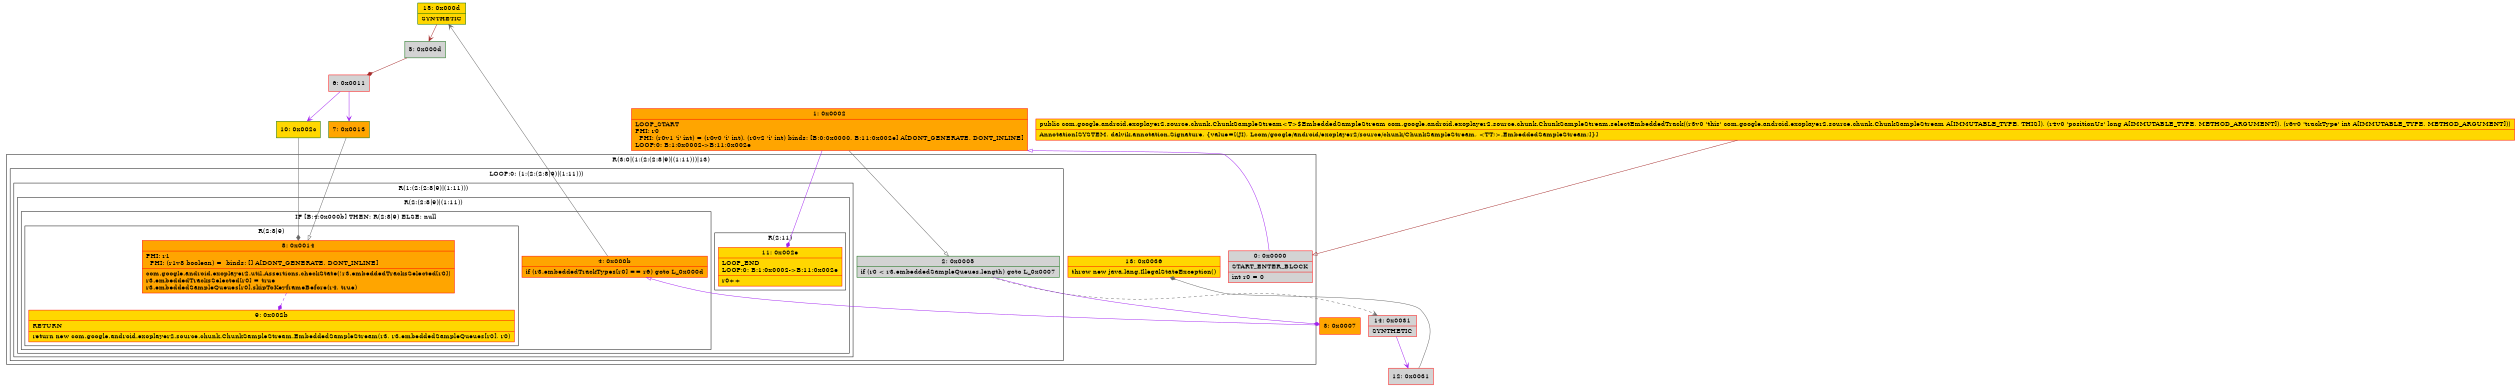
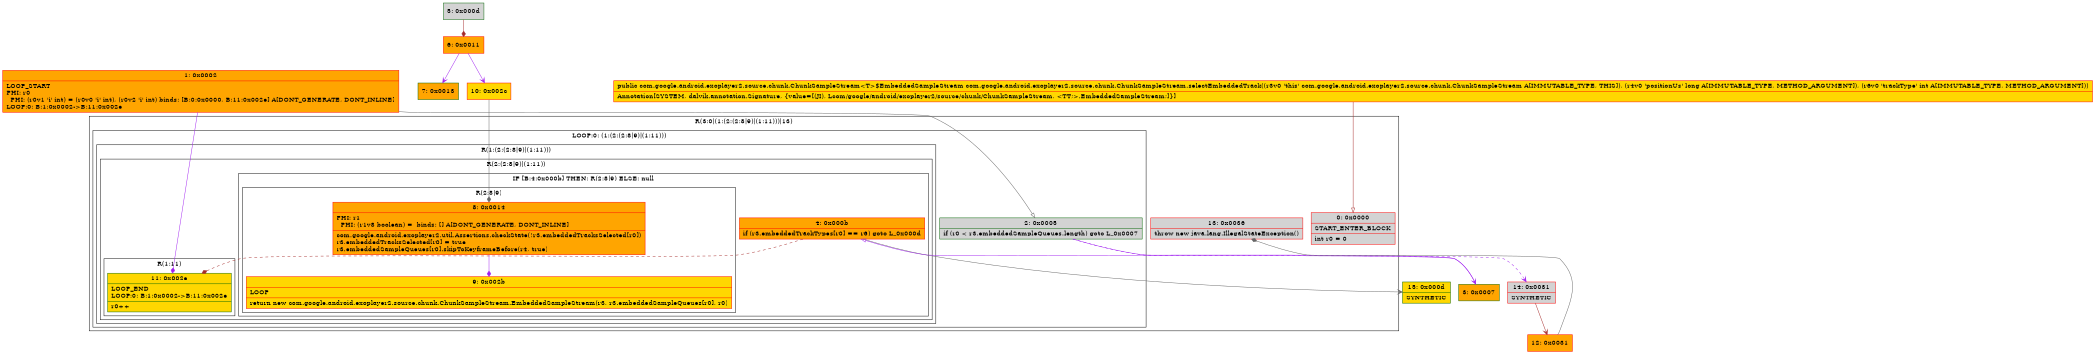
edge "15: 0x000d" -> "5: 0x000d": removed
node "6: 0x0011": fillcolor lightgrey -> orange
node "10: 0x002c": color darkgreen -> red
edge "0: 0x0000" -> "1: 0x0002": removed
edge "7: 0x0013" -> "8: 0x0014": removed
cluster "R(2:11)": label "R(2:11)" -> "R(1:11)"
edge "4: 0x000b" -> "11: 0x002e": added
node "11: 0x002e": color red -> darkgreen
node "13: 0x0036": fillcolor gold -> lightgrey
edge "2: 0x0005" -> "14: 0x0031": color gray40 -> purple
edge "8: 0x0014" -> "9: 0x002b": style dashed -> solid
edge "2: 0x0005" -> "3: 0x0007": arrowhead diamond -> vee
node "9: 0x002b": text "RETURN" -> "LOOP"
node "3: 0x0007": color red -> darkgreen
edge "14: 0x0031" -> "12: 0x0031": color purple -> brown
node "12: 0x0031": fillcolor lightgrey -> orange
